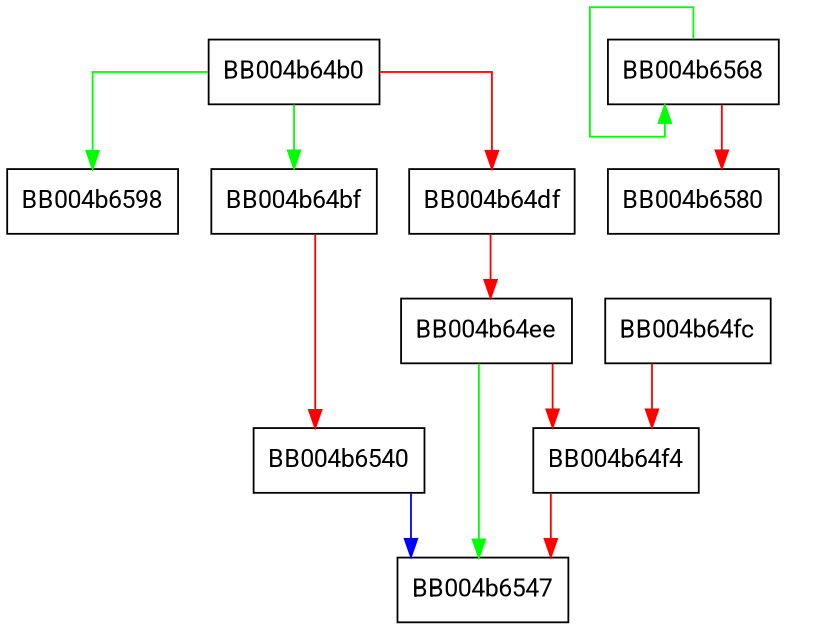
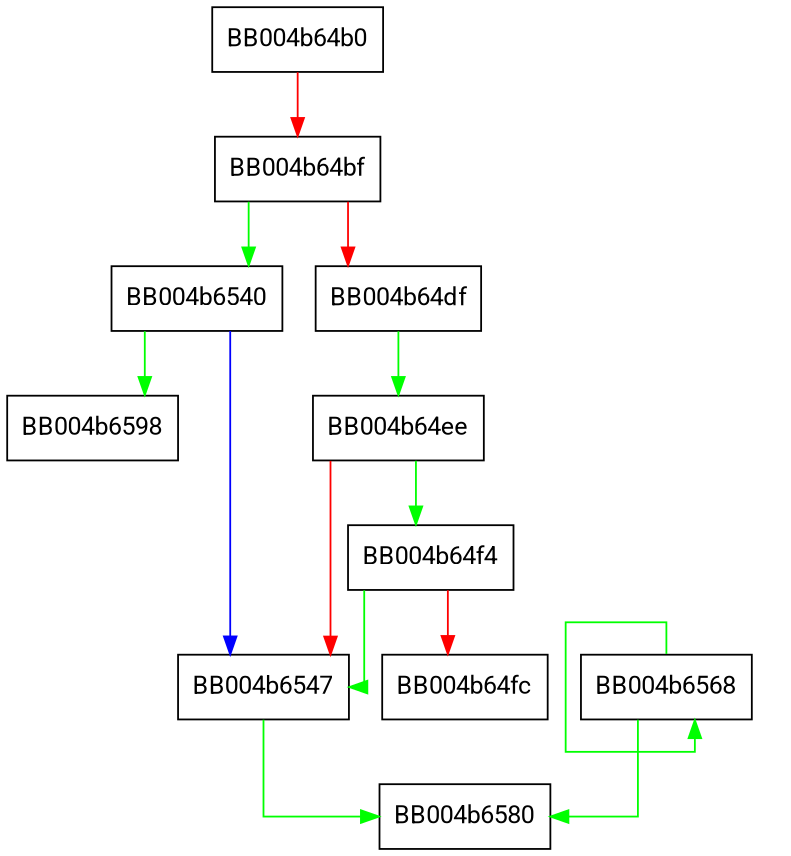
edge "BB004b64b0" -> "BB004b6598": now "BB004b6540" -> "BB004b6598"
edge "BB004b64b0" -> "BB004b64df": now "BB004b64bf" -> "BB004b64df"
edge "BB004b64b0" -> "BB004b64bf": color green -> red
edge "BB004b6568" -> "BB004b6580": color red -> green
edge "BB004b64df" -> "BB004b64ee": color red -> green
edge "BB004b64bf" -> "BB004b6540": color red -> green
edge "BB004b64ee" -> "BB004b64f4": color red -> green
edge "BB004b64fc" -> "BB004b64f4": reversed
edge "BB004b64ee" -> "BB004b6547": color green -> red
edge "BB004b64f4" -> "BB004b6547": color red -> green
edge "BB004b6547" -> "BB004b6580": added
